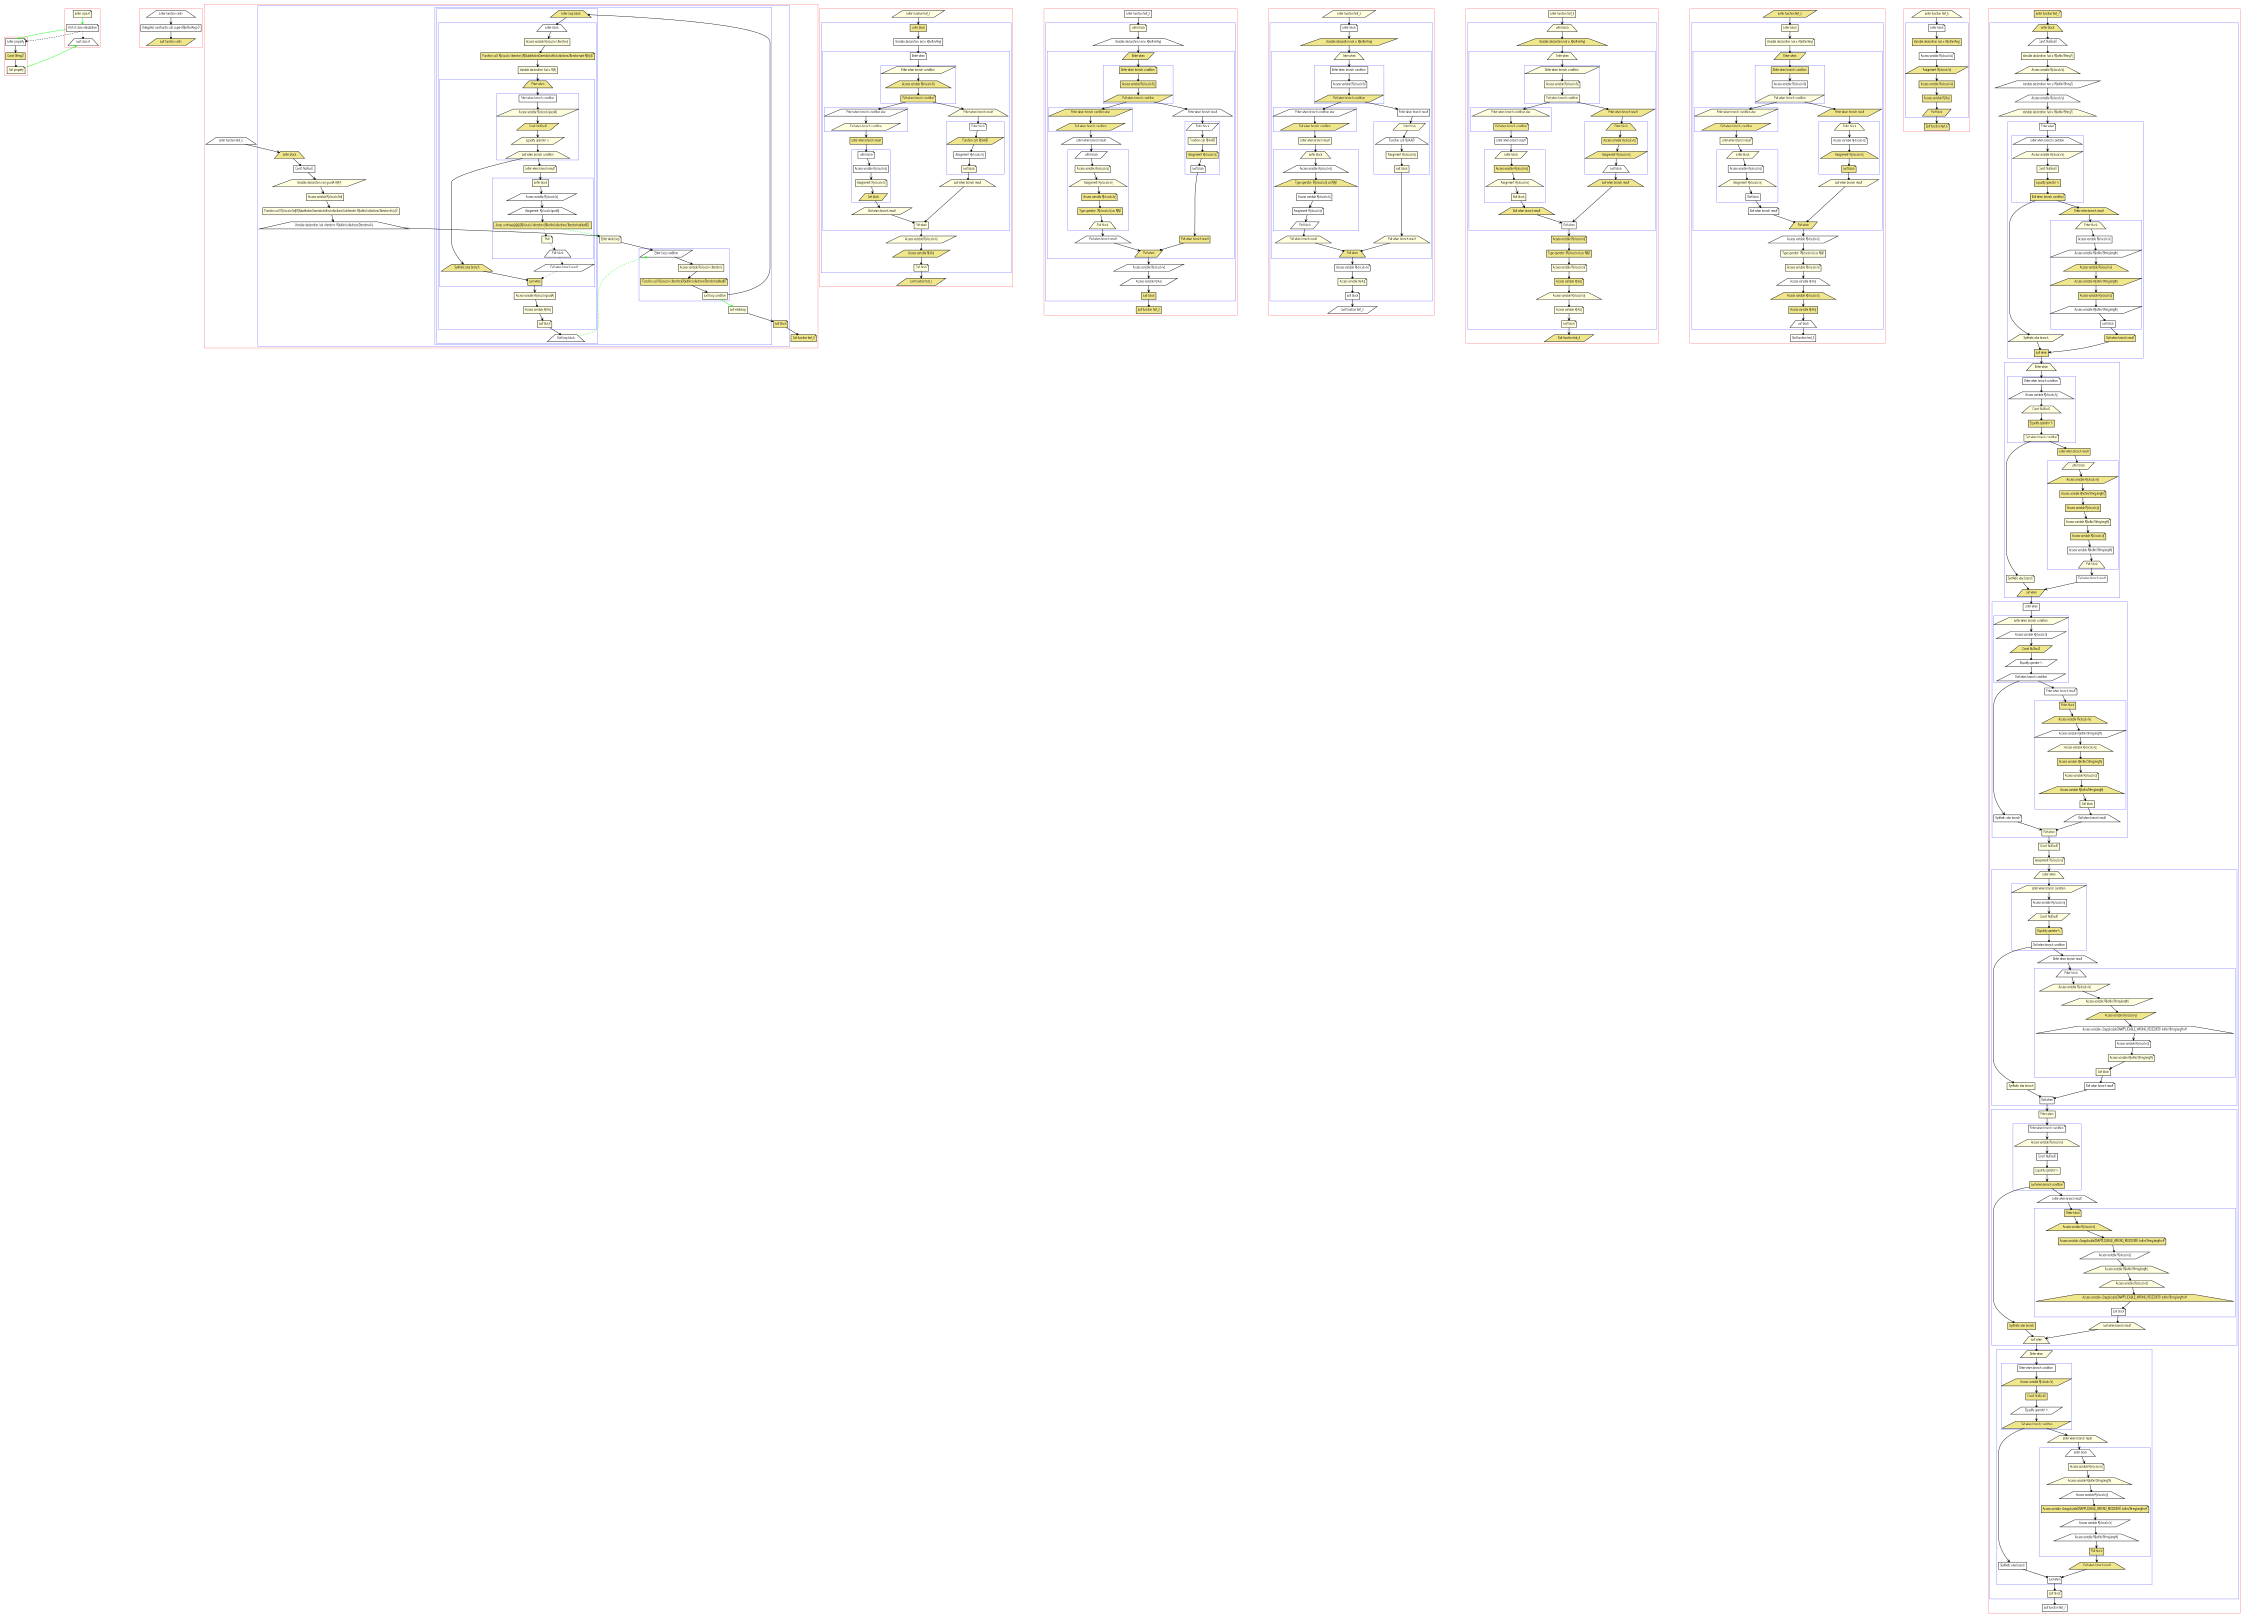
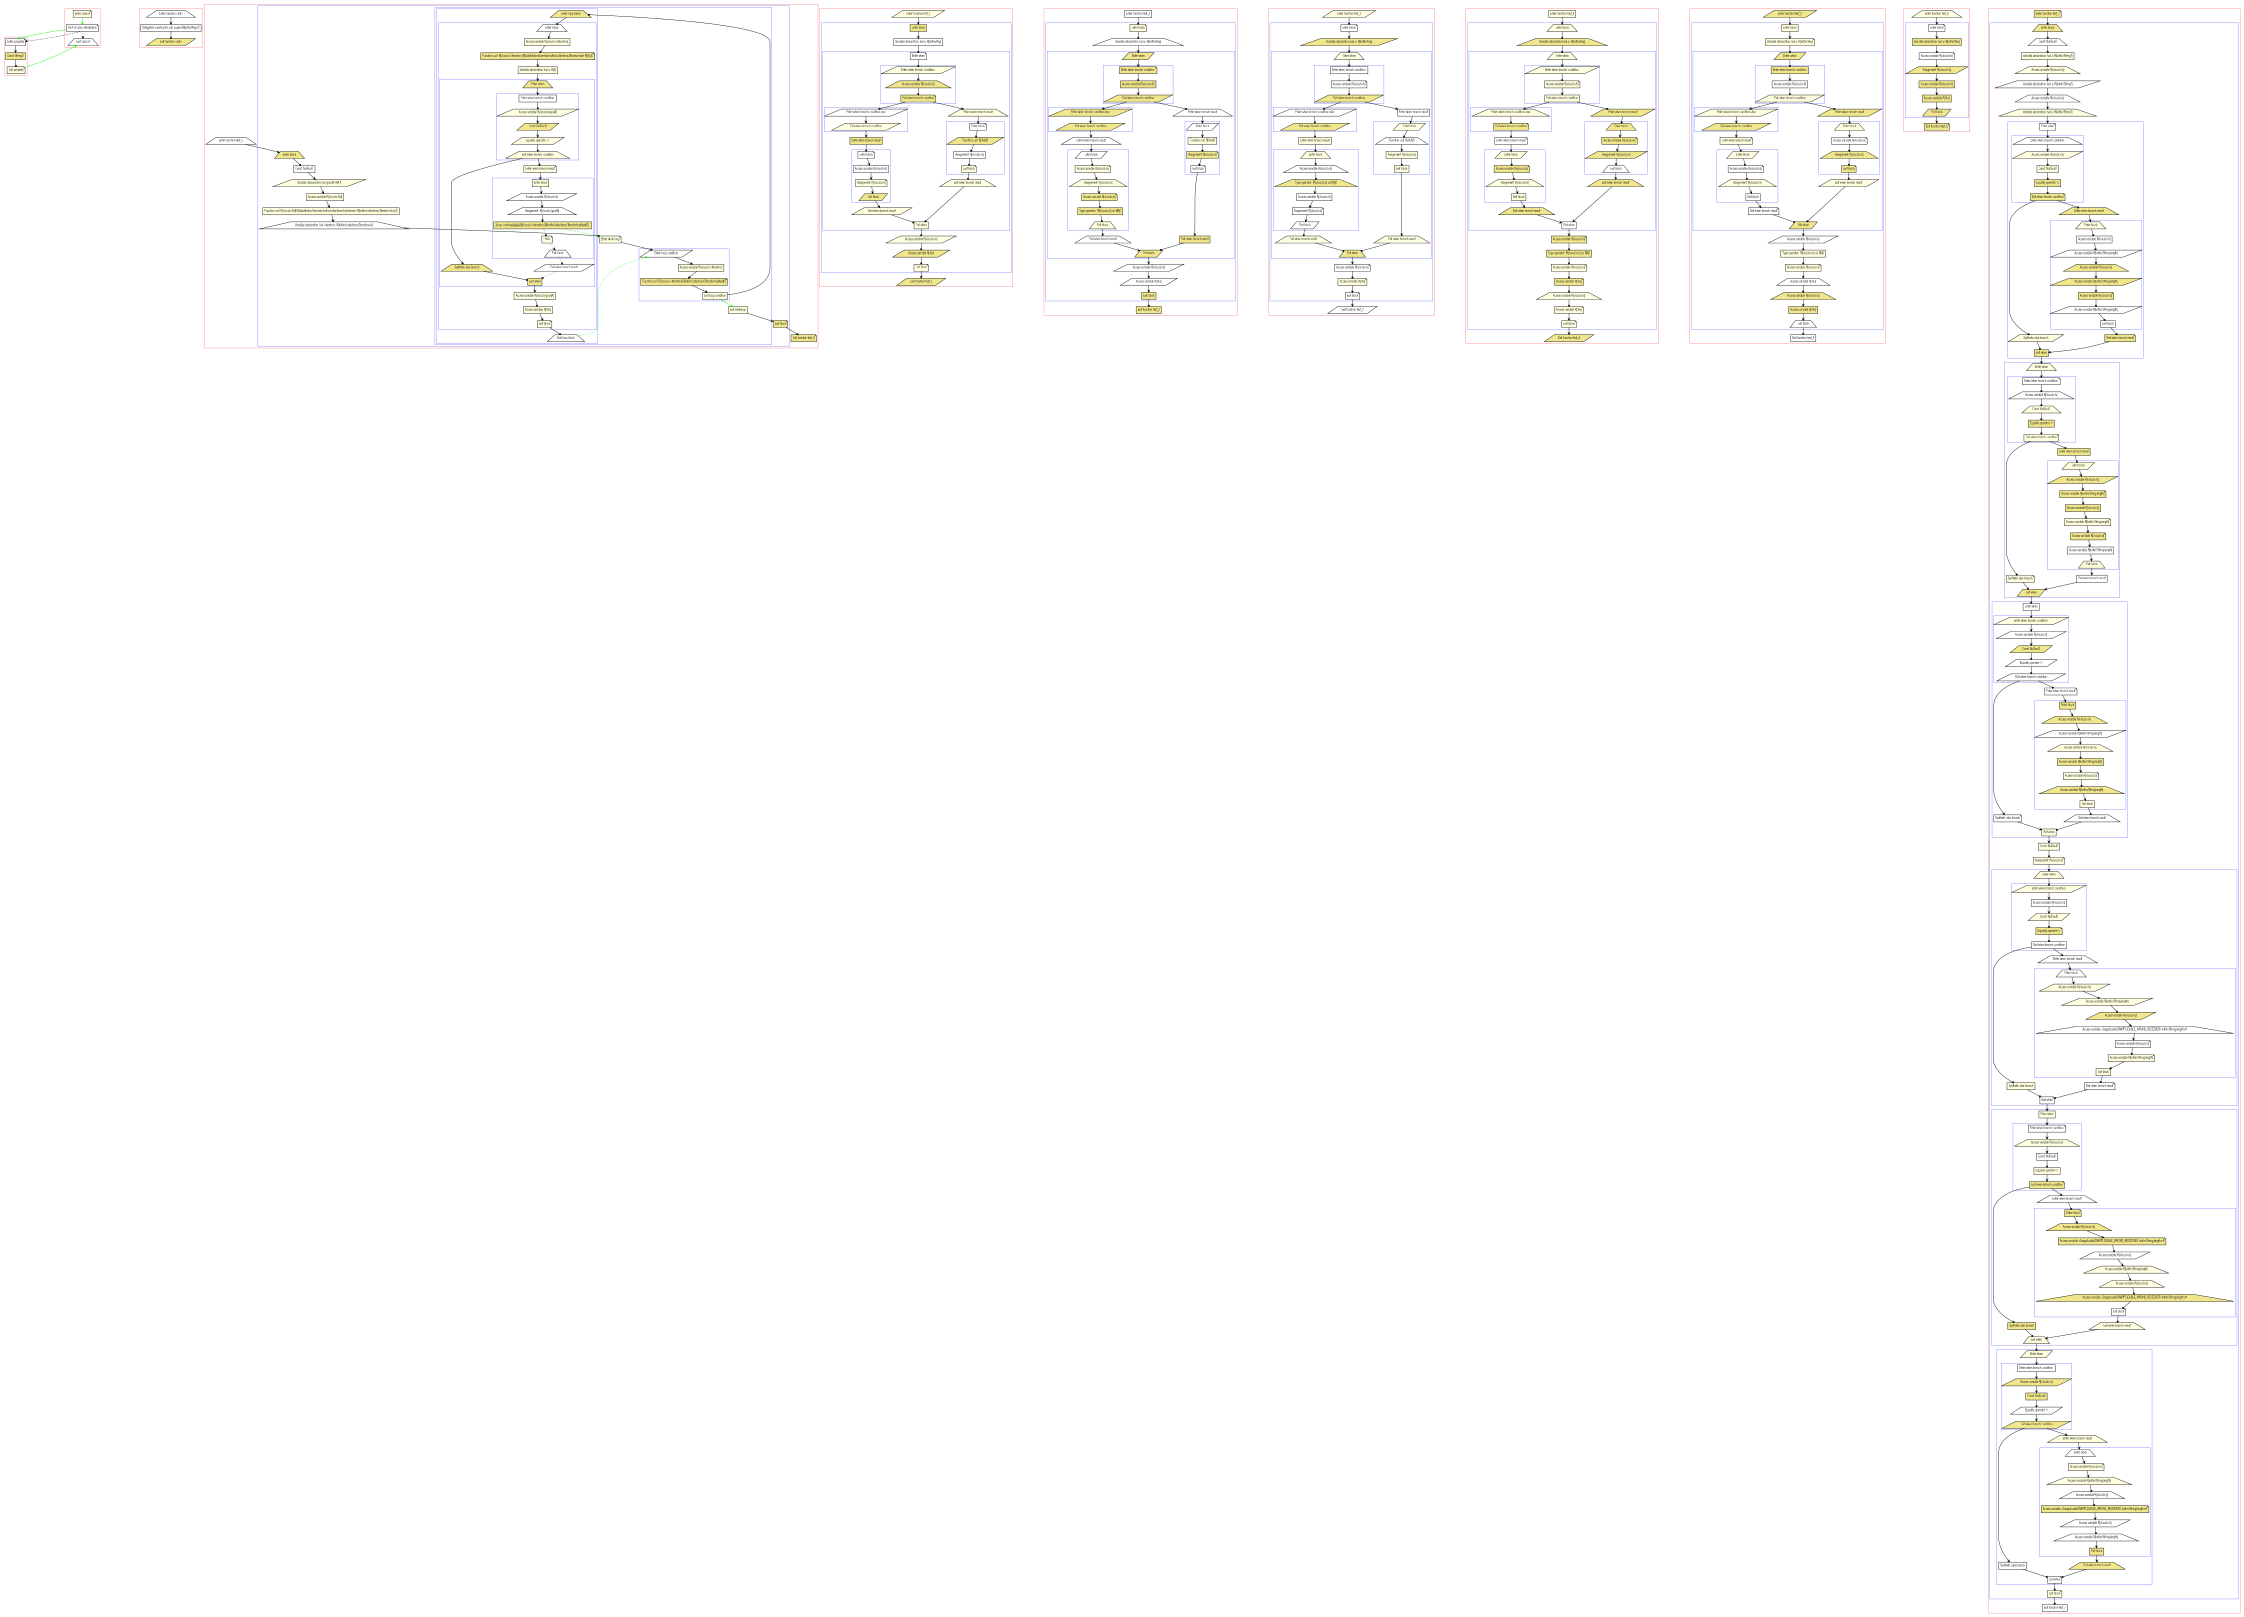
edge "Part of class initialization" -> "Exit class A": arrowhead dot -> vee
